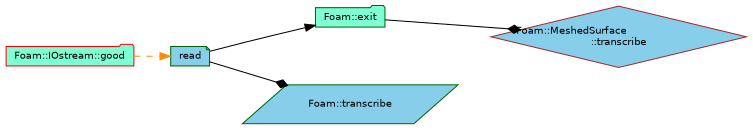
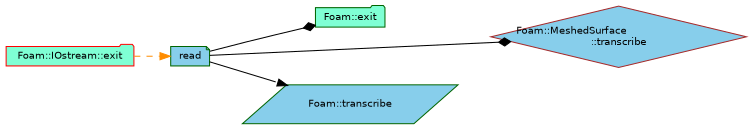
edge "Foam::exit" -> "Foam::MeshedSurface ::transcribe": now "read" -> "Foam::MeshedSurface ::transcribe"
edge "read" -> "Foam::exit": arrowhead normal -> diamond
node "Foam::IOstream::good": label "Foam::IOstream::good" -> "Foam::IOstream::exit"
edge "read" -> "Foam::transcribe": arrowhead diamond -> normal
